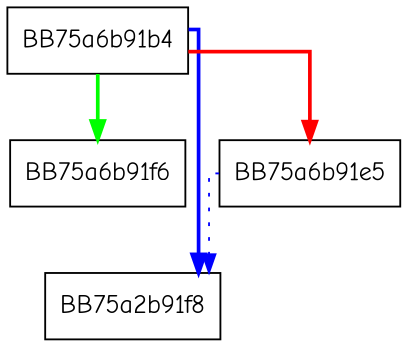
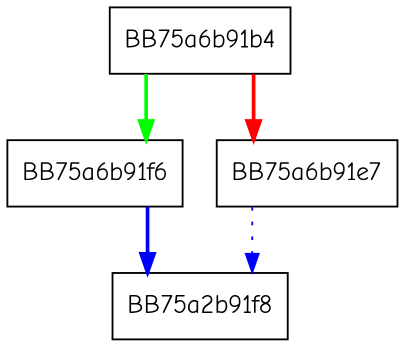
edge "BB75a6b91b4" -> "BB75a2b91f8": now "BB75a6b91f6" -> "BB75a2b91f8"
node "BB75a6b91e5": label "BB75a6b91e5" -> "BB75a6b91e7"
